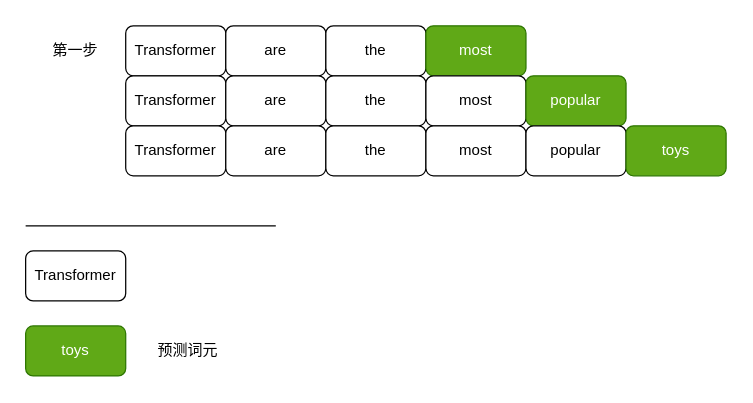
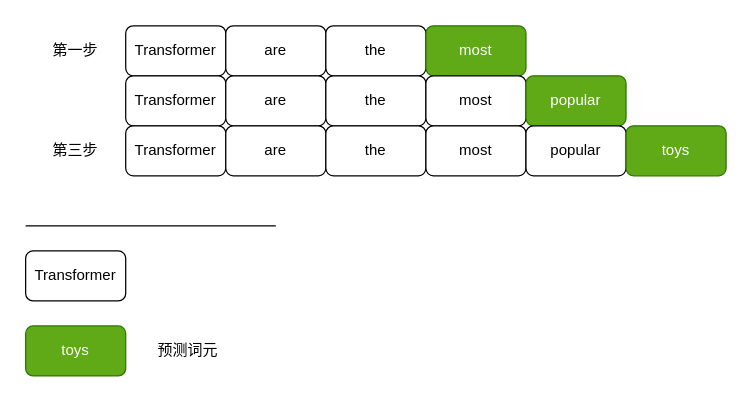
node "第三步": added
